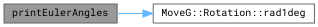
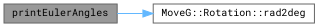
node "MoveG::Rotation::rad1deg": label "MoveG::Rotation::rad1deg" -> "MoveG::Rotation::rad2deg"
